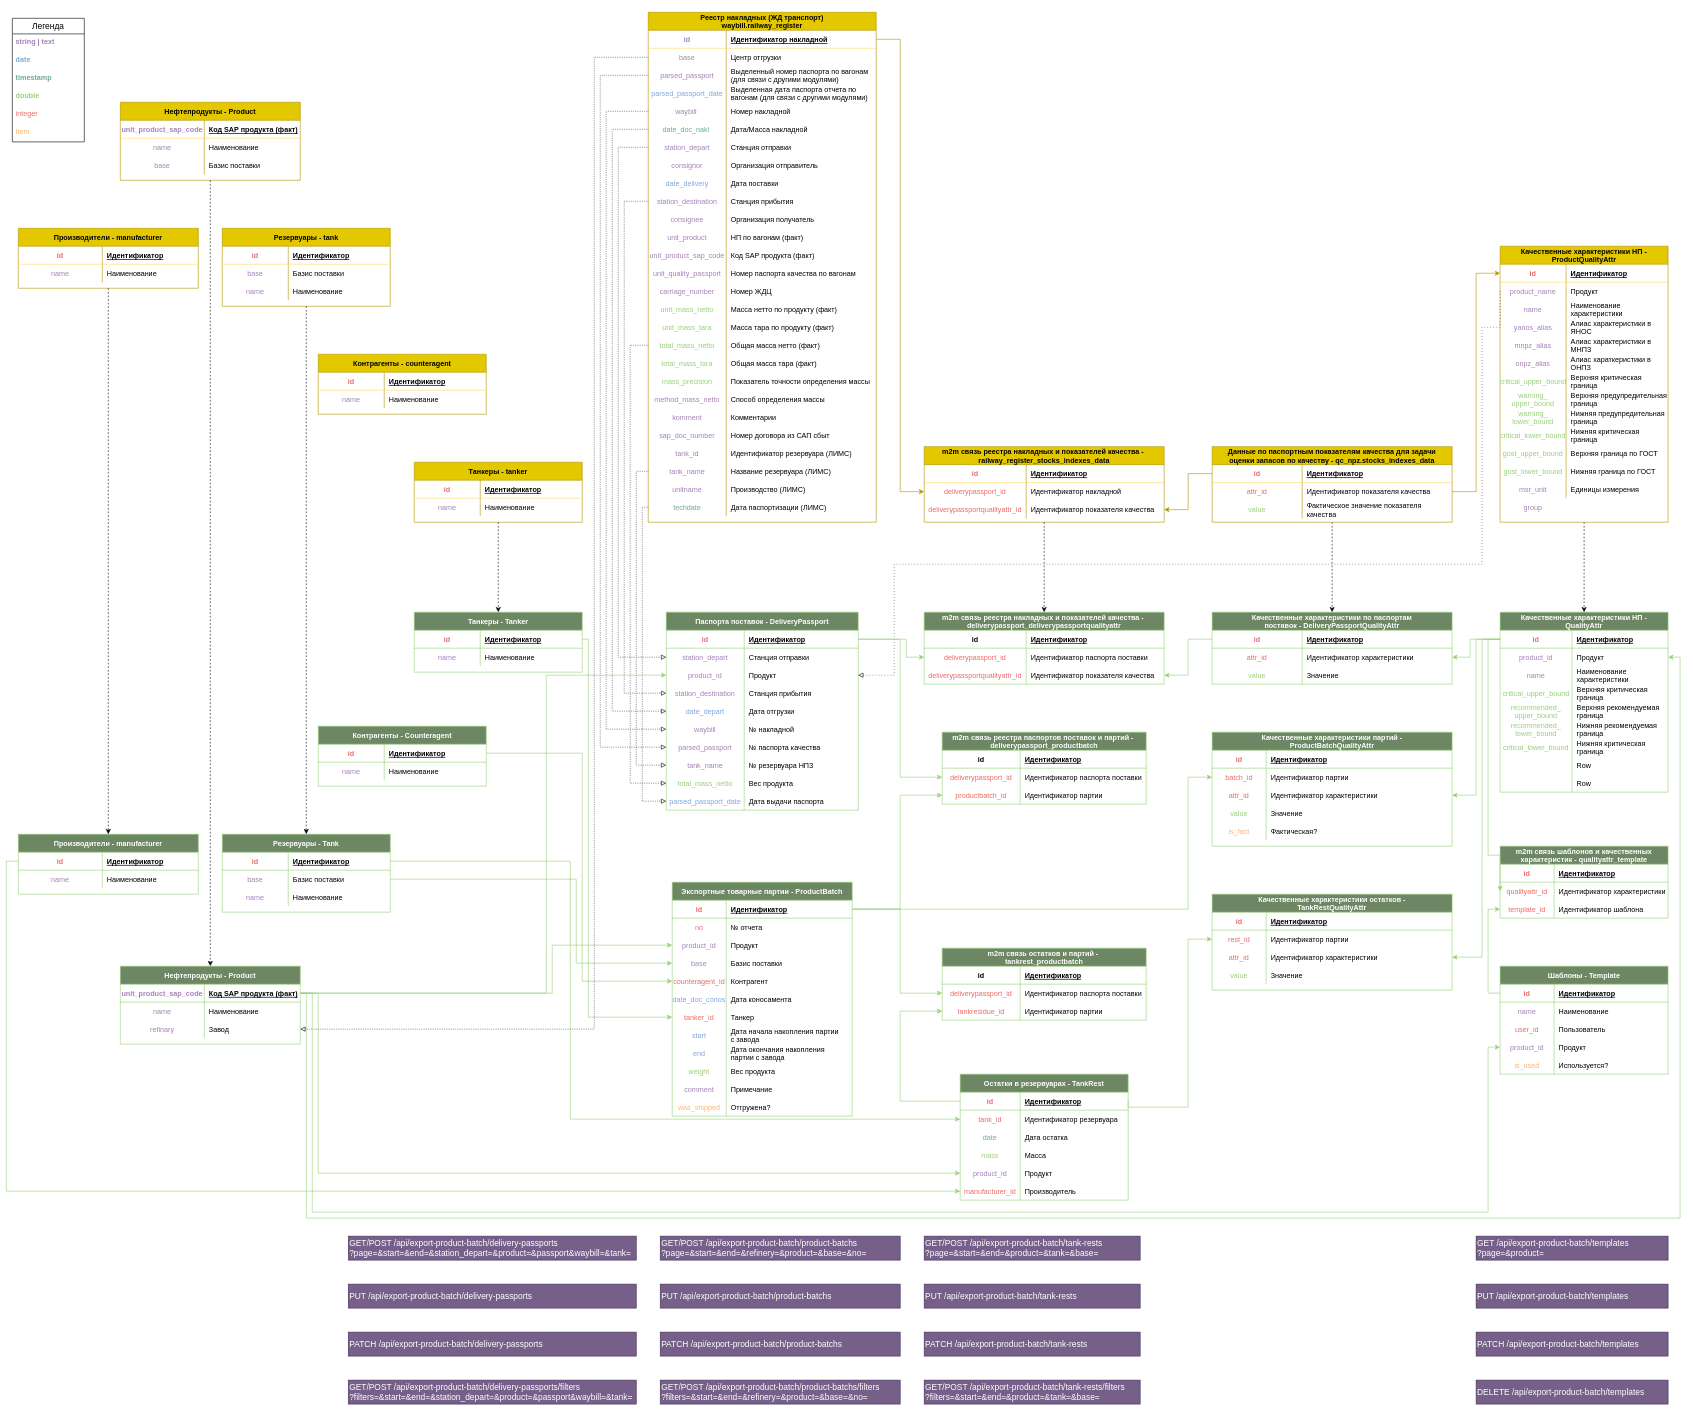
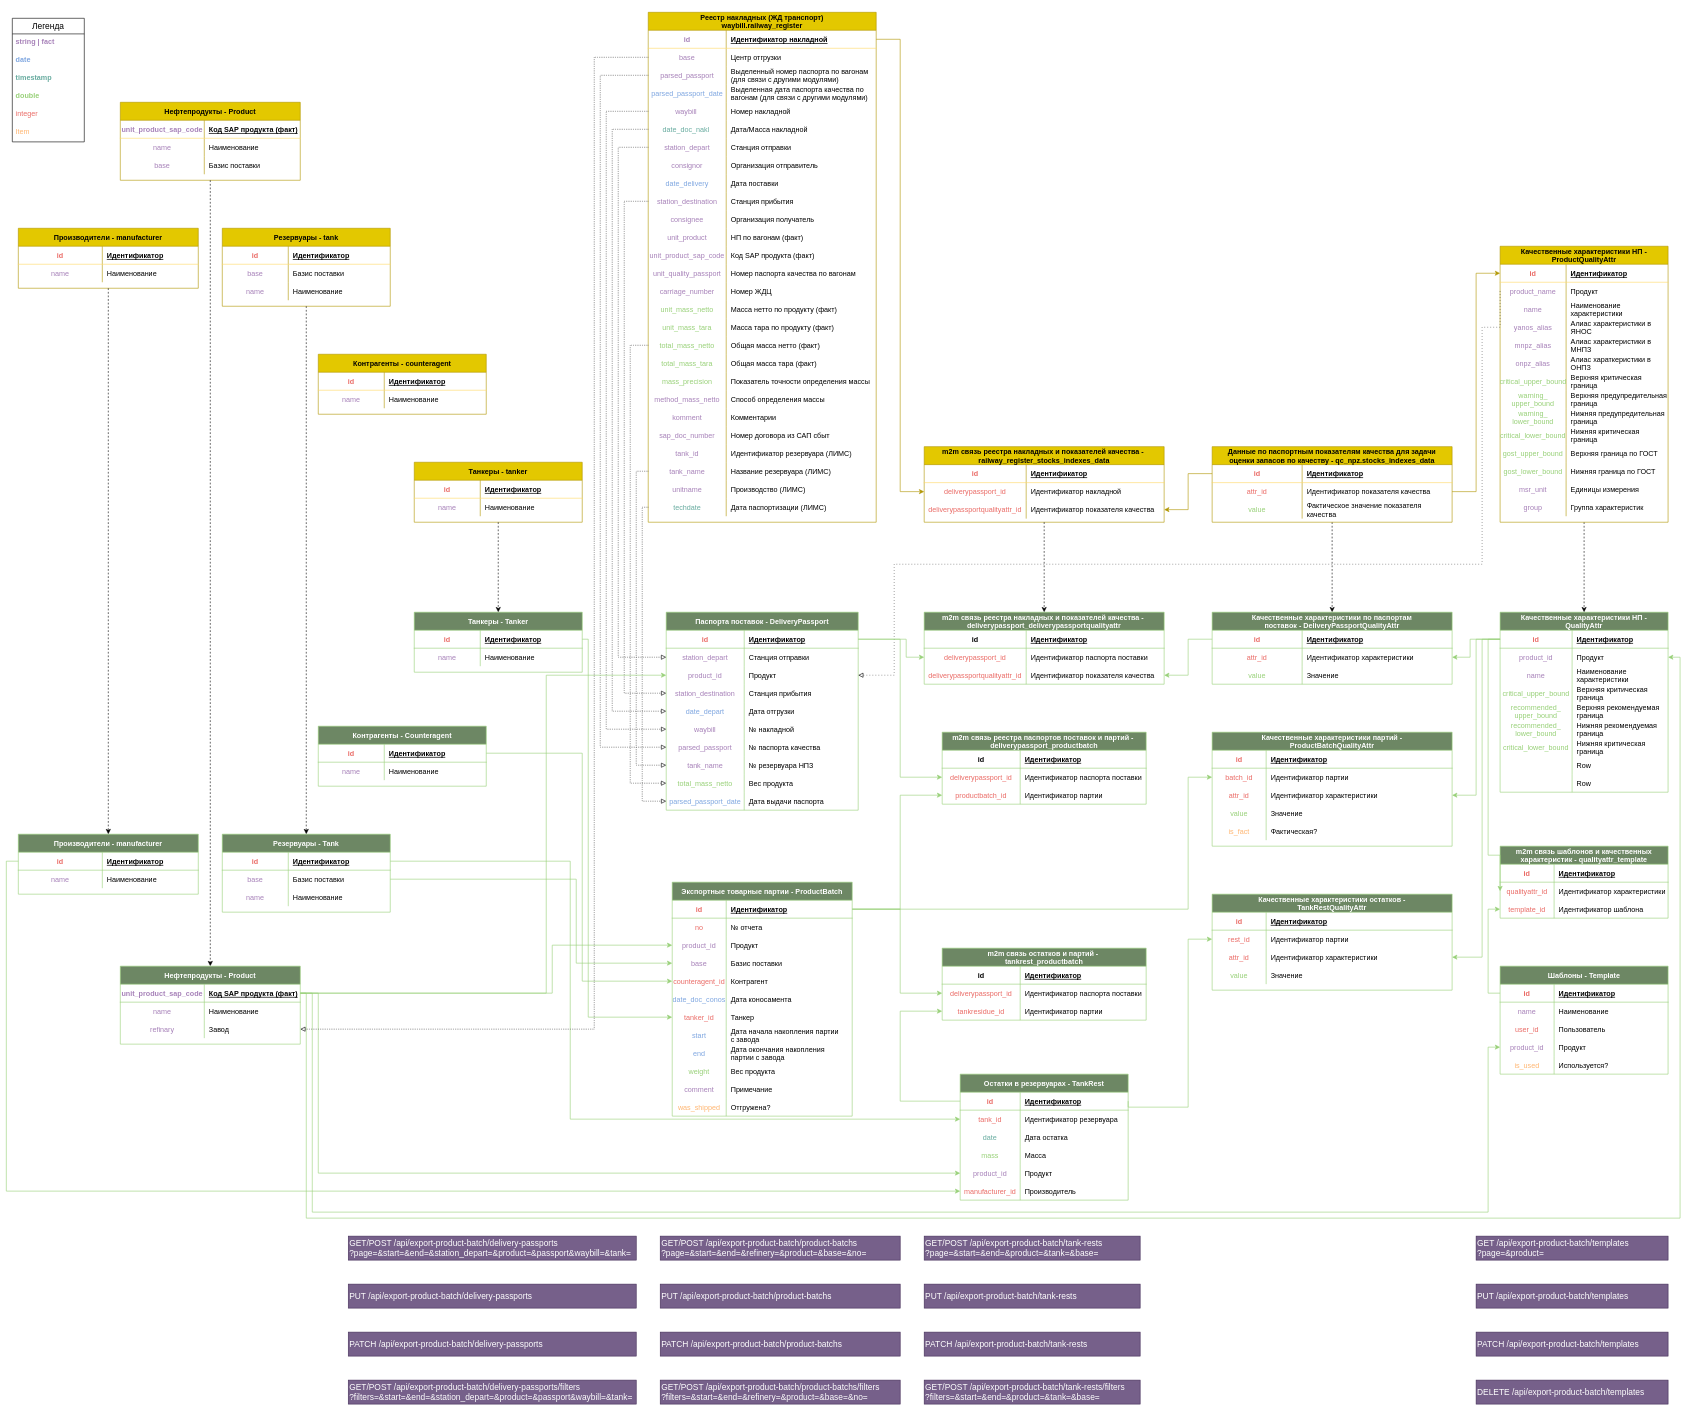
node "string | text": label "string | text" -> "string | fact"
node "Выделенная дата паспорта отчета по вагонам (для связи с другими модулями)": label "Выделенная дата паспорта отчета по вагонам (для связи с другими модулями)" -> "Выделенная дата паспорта качества по вагонам (для связи с другими модулями)"
node "Группа характеристик": added
